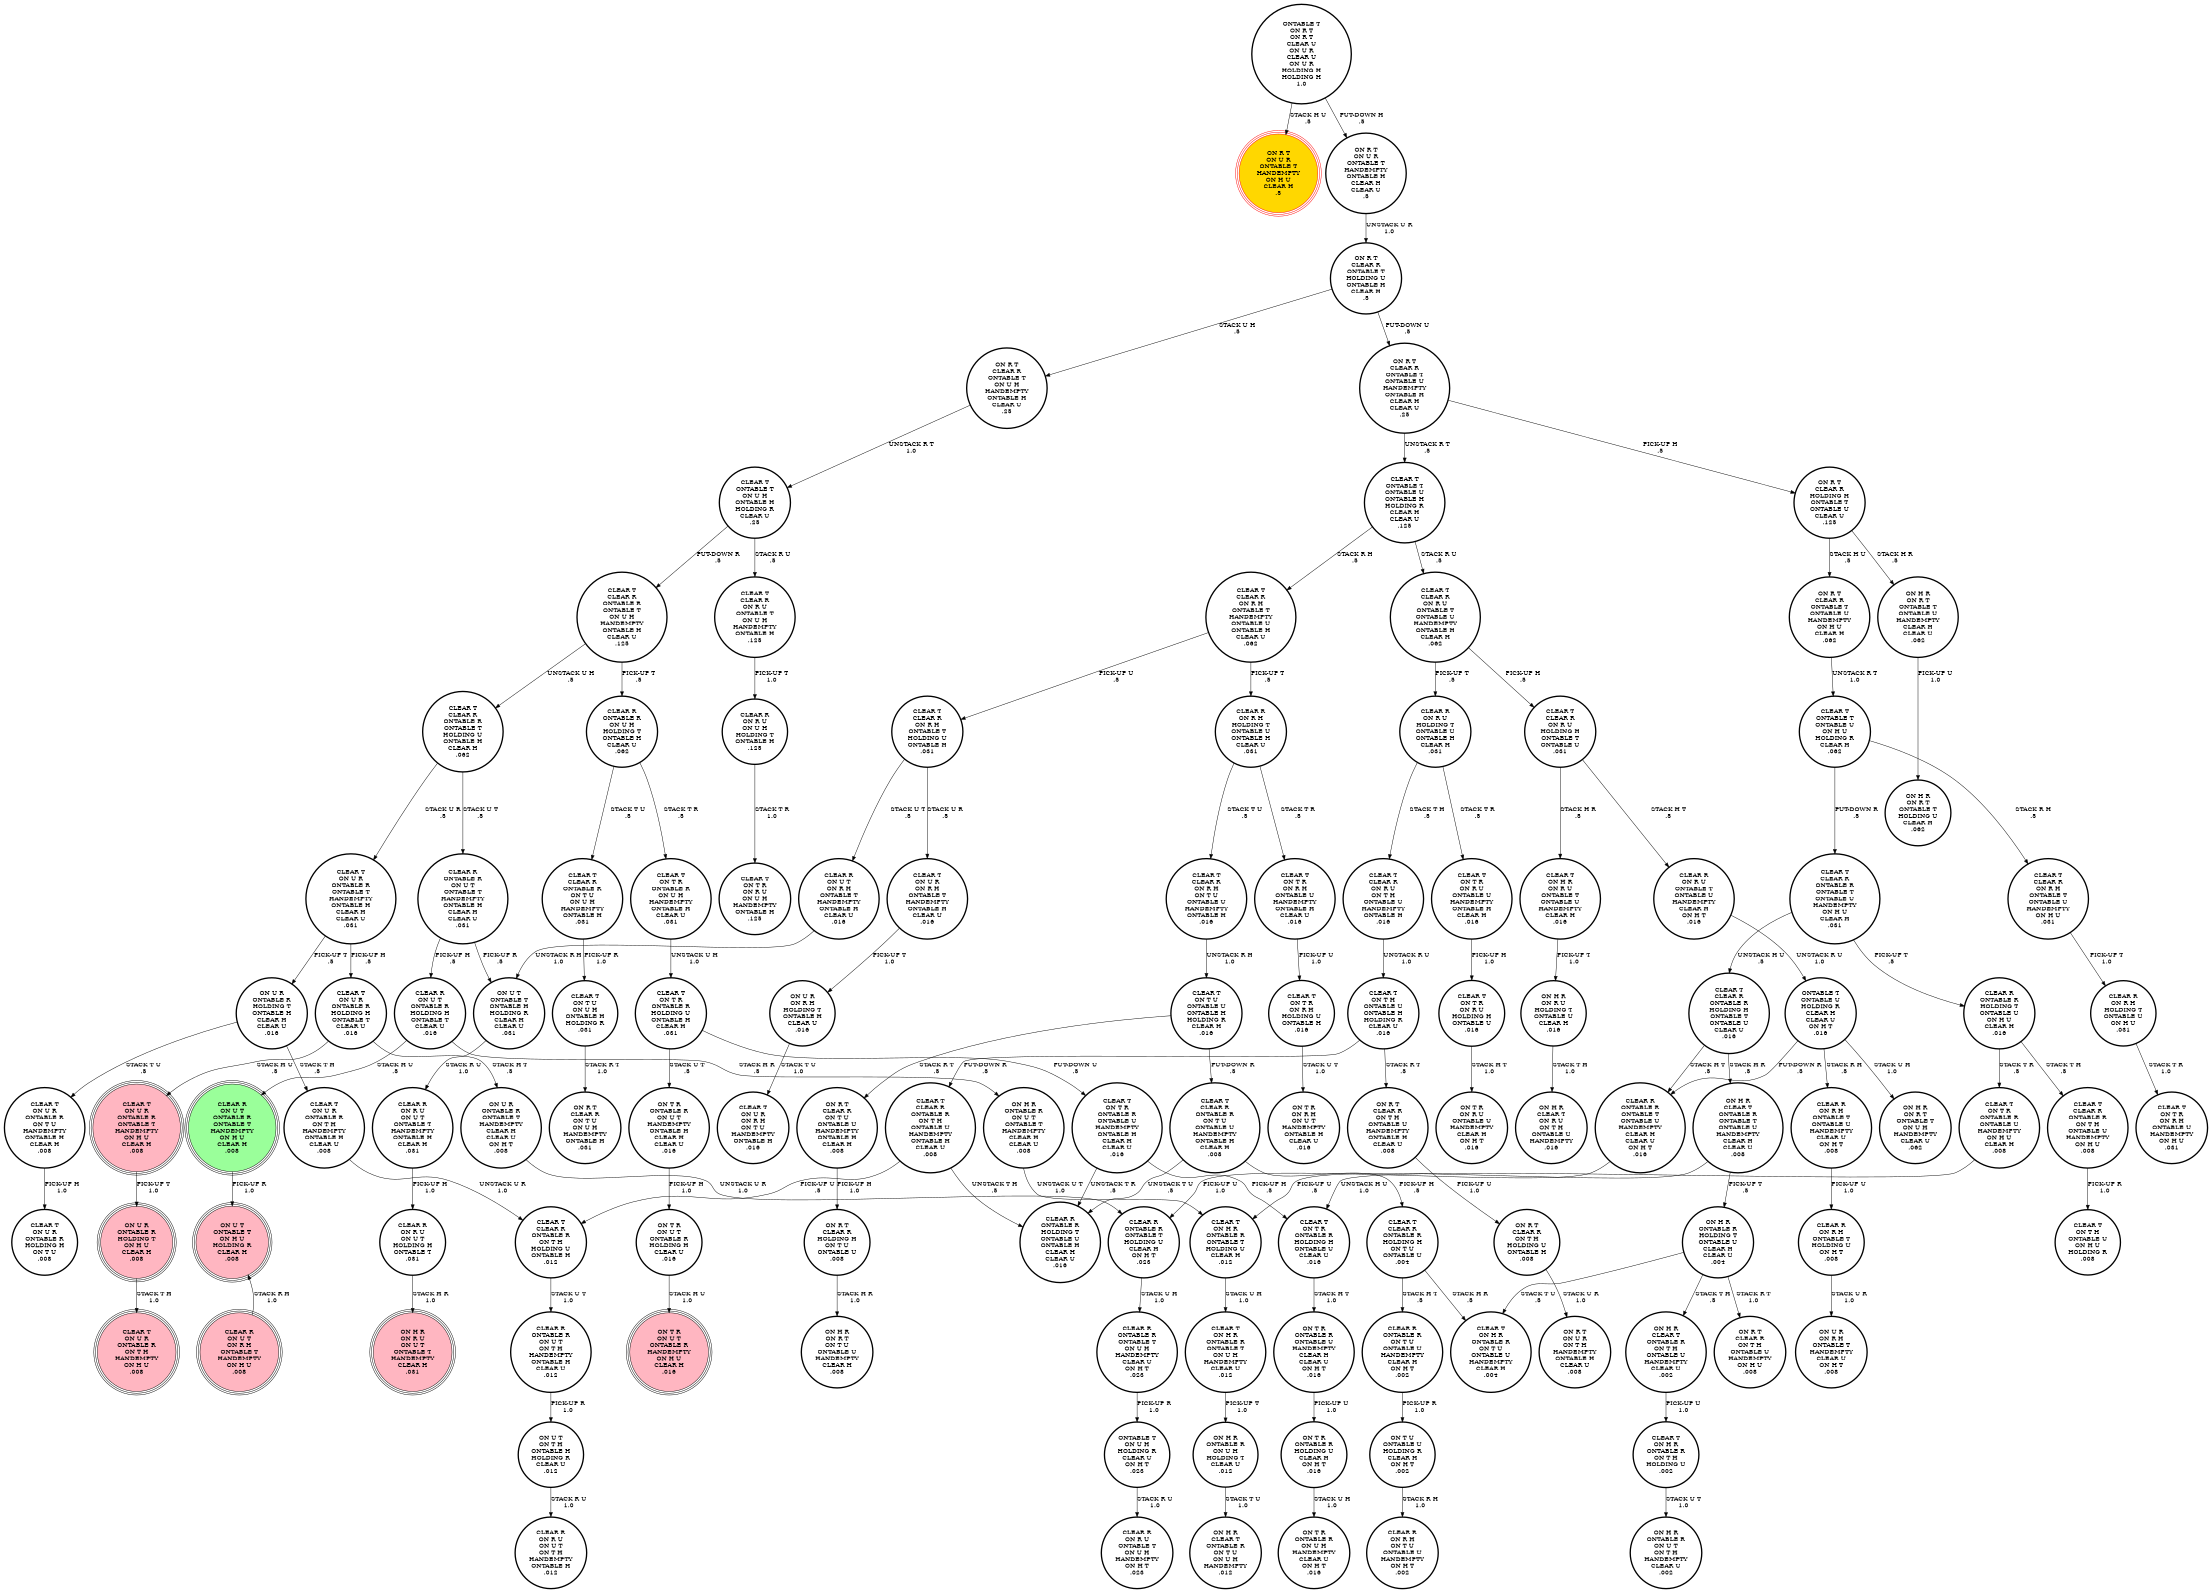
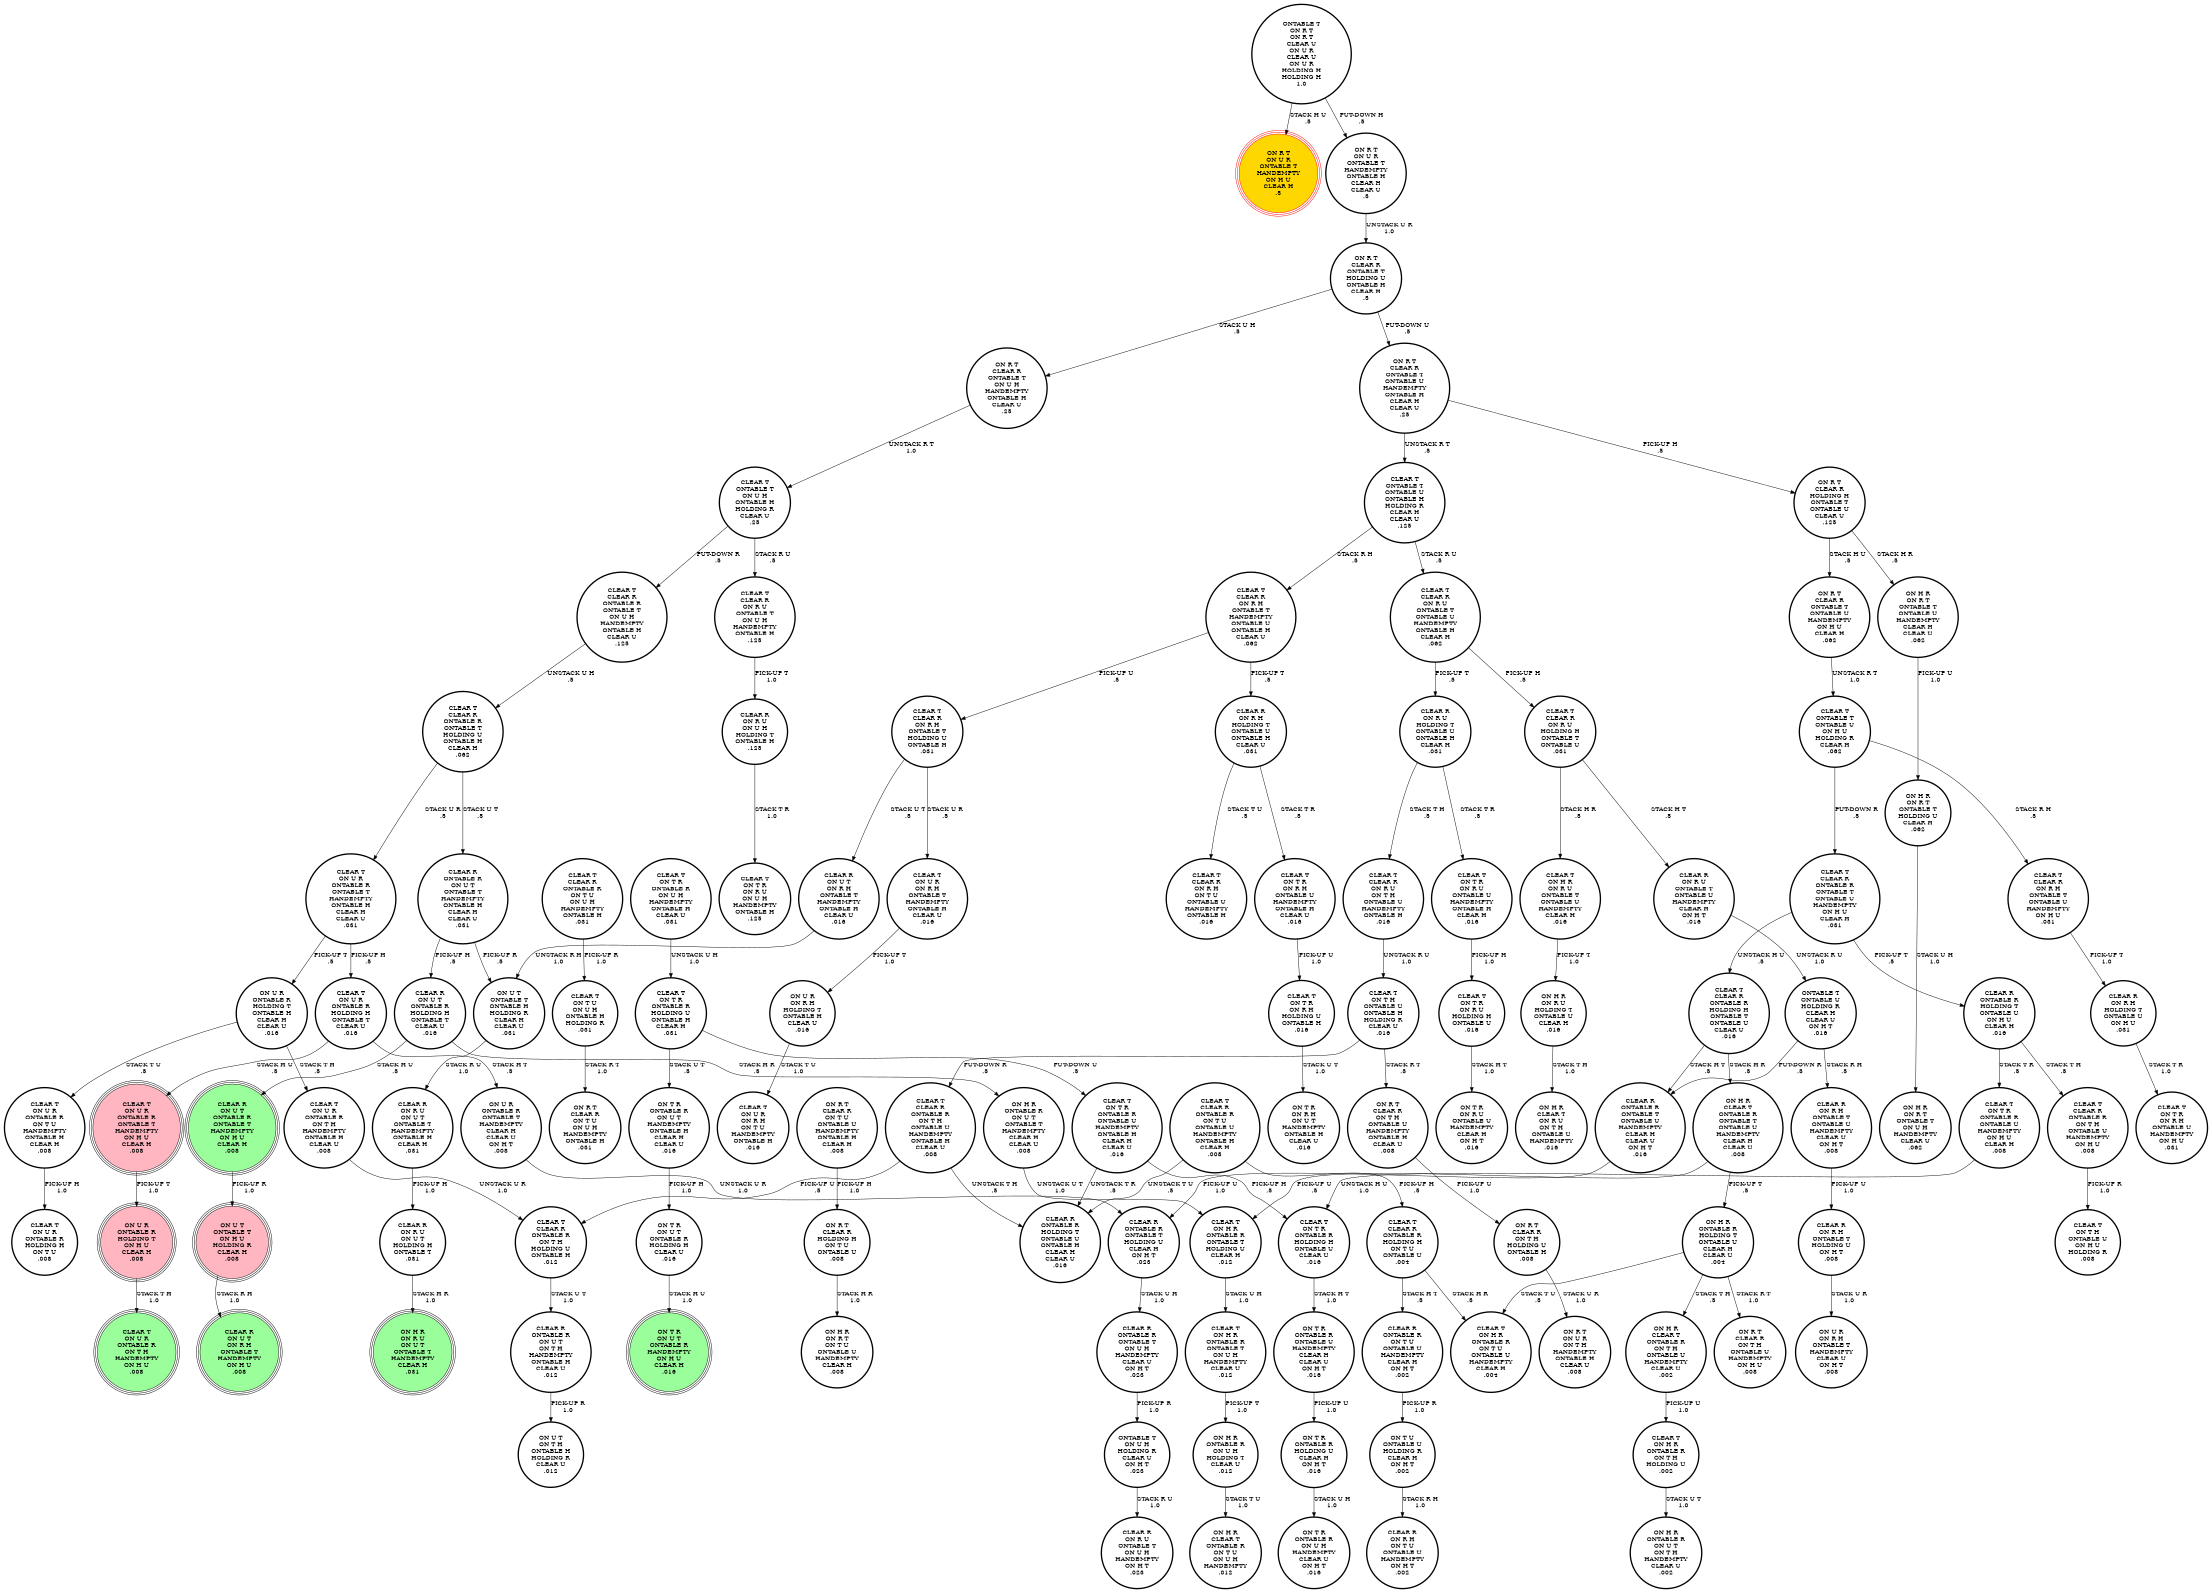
node "CLEAR R ONTABLE R ON U H HOLDING T ONTABLE H CLEAR U .062": removed
node "CLEAR T ON T U ONTABLE U ONTABLE H HOLDING R CLEAR H .016": removed
edge "ONTABLE T ONTABLE U HOLDING R CLEAR H CLEAR U ON H T .016" -> "ON H R ON R T ONTABLE T ON U H HANDEMPTY CLEAR U .062": now "ON H R ON R T ONTABLE T HOLDING U CLEAR H .062" -> "ON H R ON R T ONTABLE T ON U H HANDEMPTY CLEAR U .062"
edge "CLEAR R ON U T ON R H ONTABLE T HANDEMPTY ON H U .008" -> "ON U T ONTABLE T ON H U HOLDING R CLEAR H .008": reversed
node "CLEAR T ON U R ONTABLE R ON T H HANDEMPTY ON H U .008": fillcolor lightpink -> palegreen1
node "CLEAR R ON U T ON R H ONTABLE T HANDEMPTY ON H U .008": fillcolor lightpink -> palegreen1
node "ON H R ON R U ON U T ONTABLE T HANDEMPTY CLEAR H .031": fillcolor lightpink -> palegreen1
node "ON T R ON U T ONTABLE R HANDEMPTY ON H U CLEAR H .016": fillcolor lightpink -> palegreen1
node "CLEAR R ON R U ON U T ON T H HANDEMPTY ONTABLE H .012": removed
